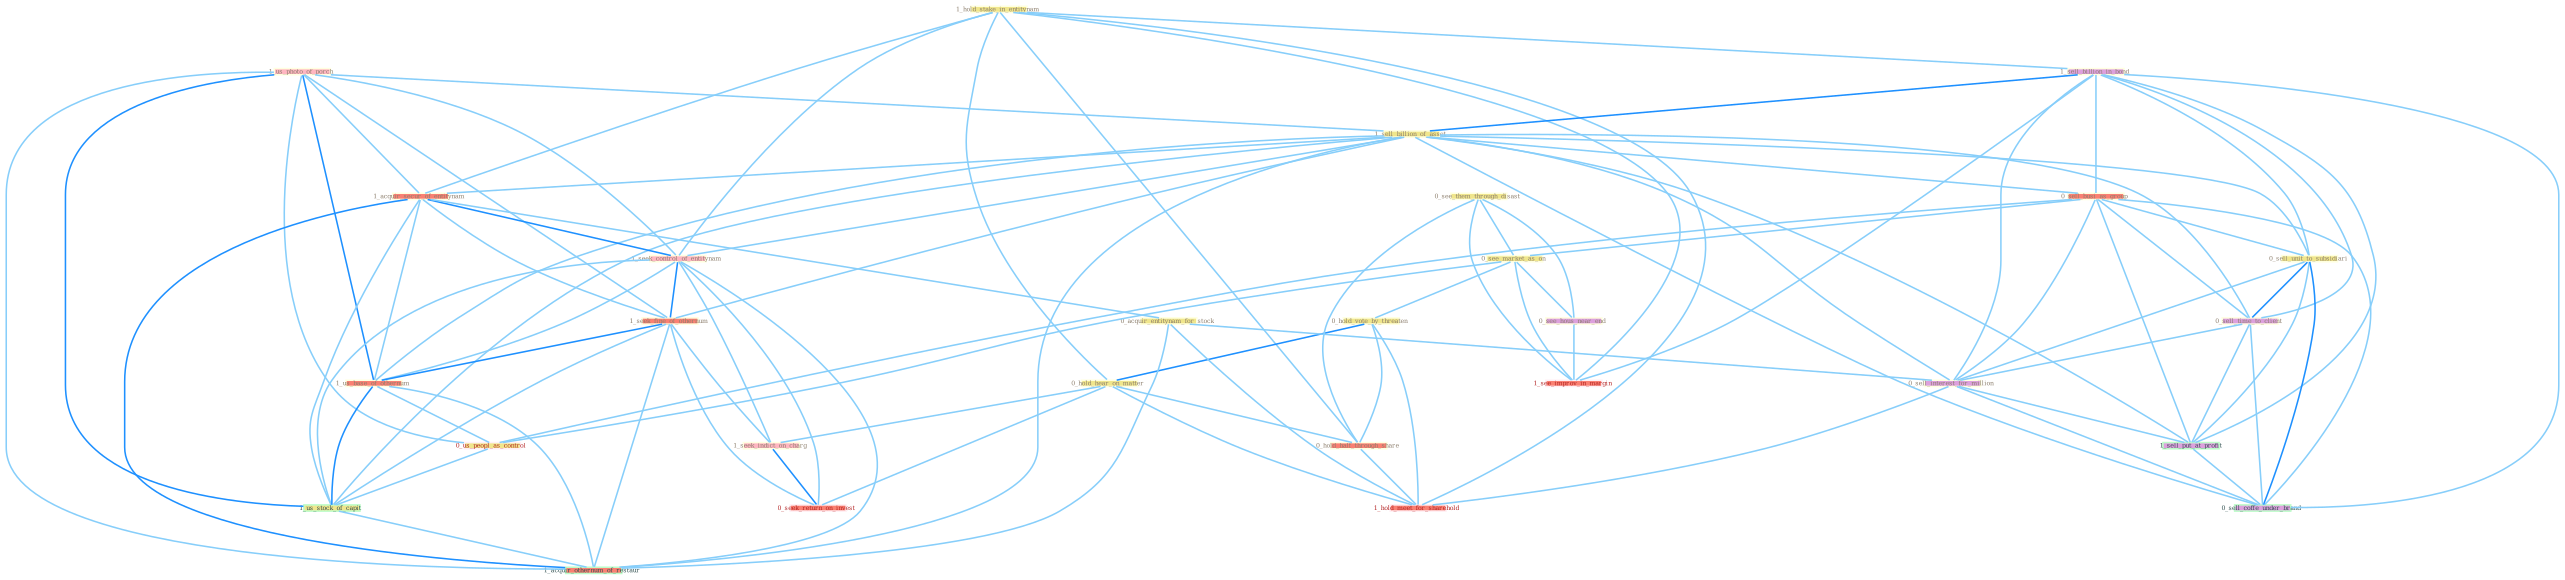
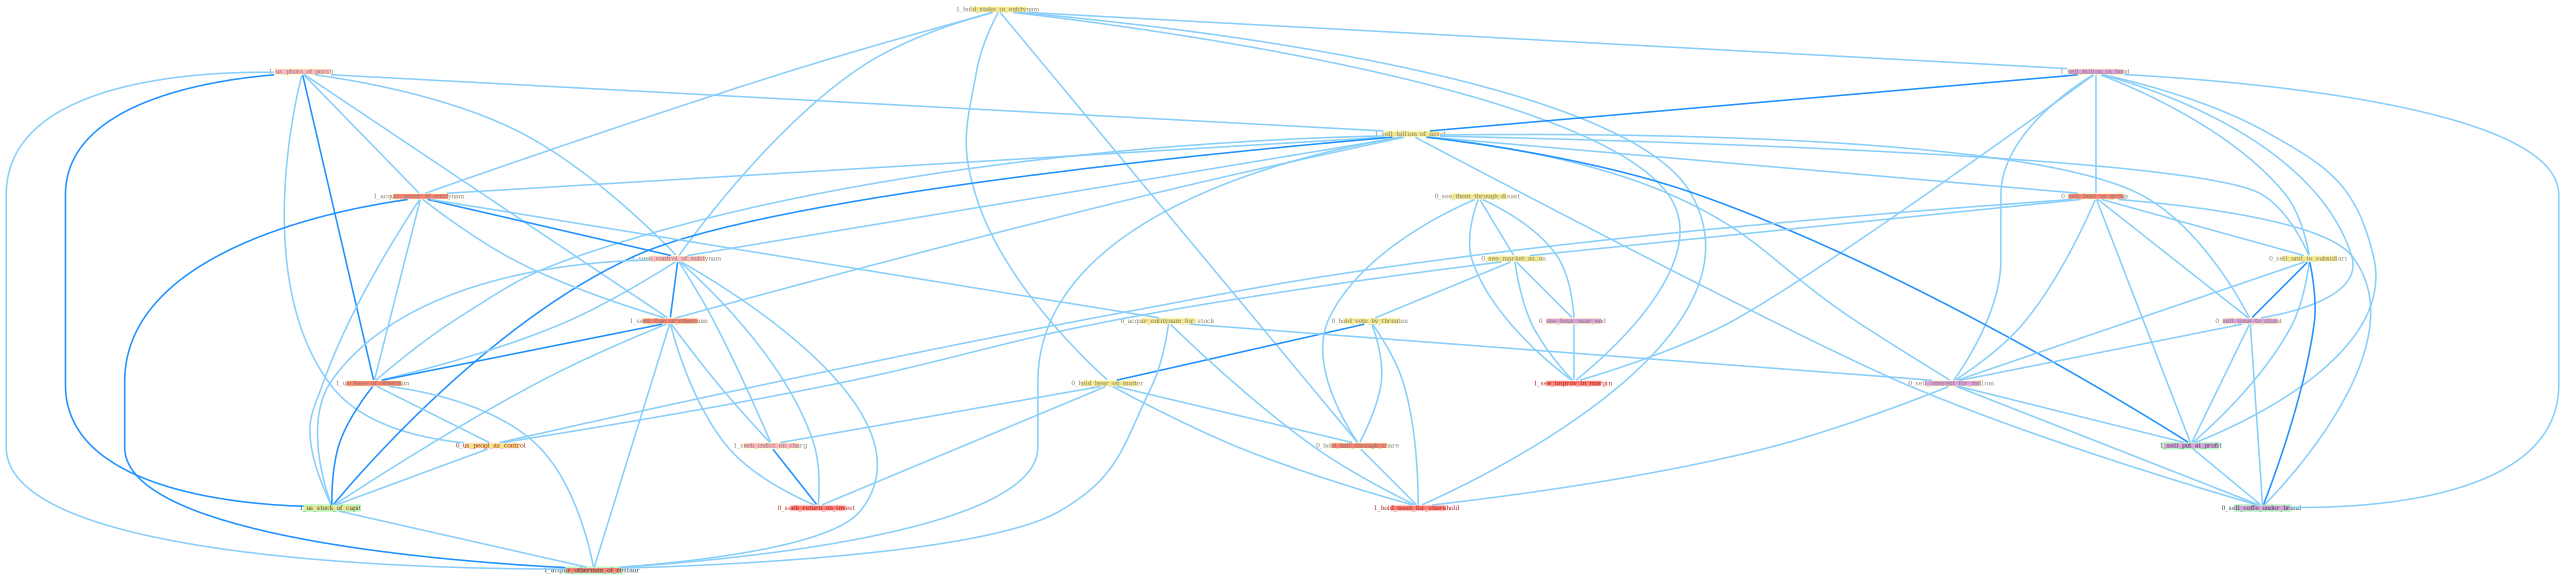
edge "1_sell_billion_of_asset" -- "1_us_stock_of_capit": color #87cefa -> #1e90ff
edge "1_sell_billion_of_asset" -- "1_sell_put_at_profit": color #87cefa -> #1e90ff
